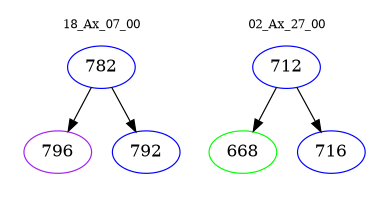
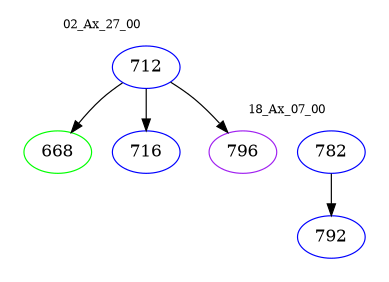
edge "782" -> "796": now "712" -> "796"
